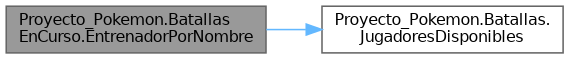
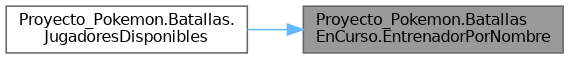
edge "Proyecto_Pokemon.Batallas EnCurso.EntrenadorPorNombre" -> "Proyecto_Pokemon.Batallas. JugadoresDisponibles": reversed
